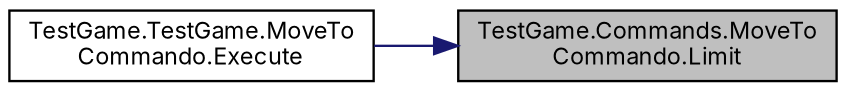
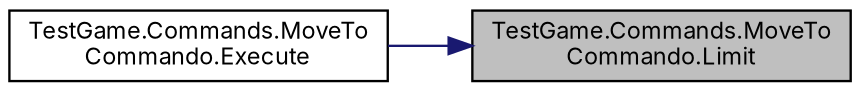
node "TestGame.TestGame.MoveTo Commando.Execute": label "TestGame.TestGame.MoveTo Commando.Execute" -> "TestGame.Commands.MoveTo Commando.Execute"
